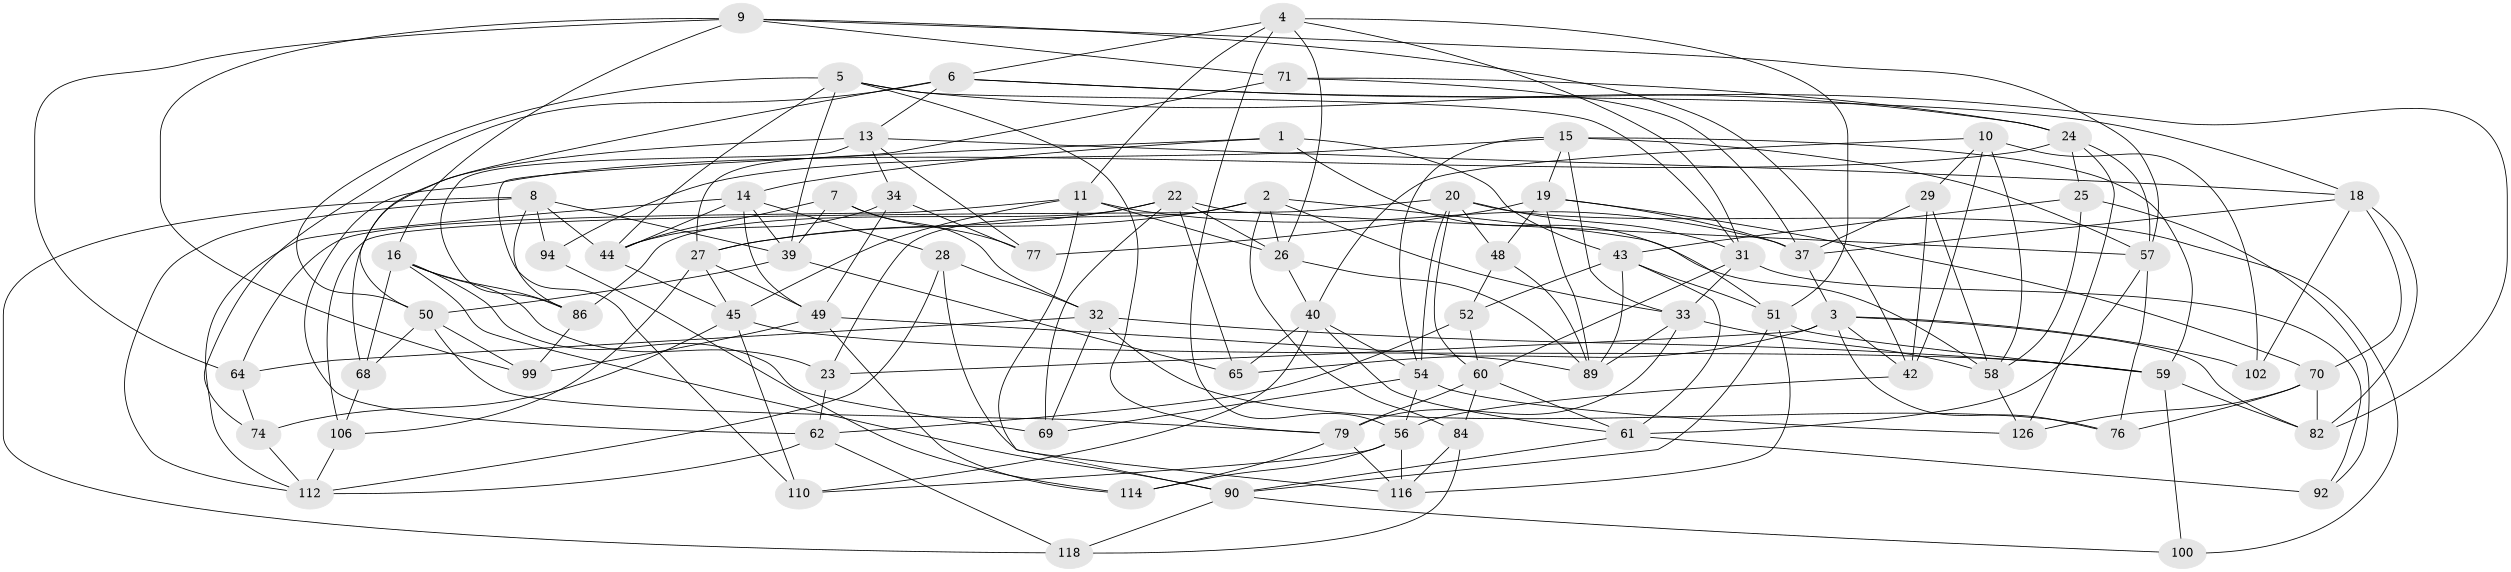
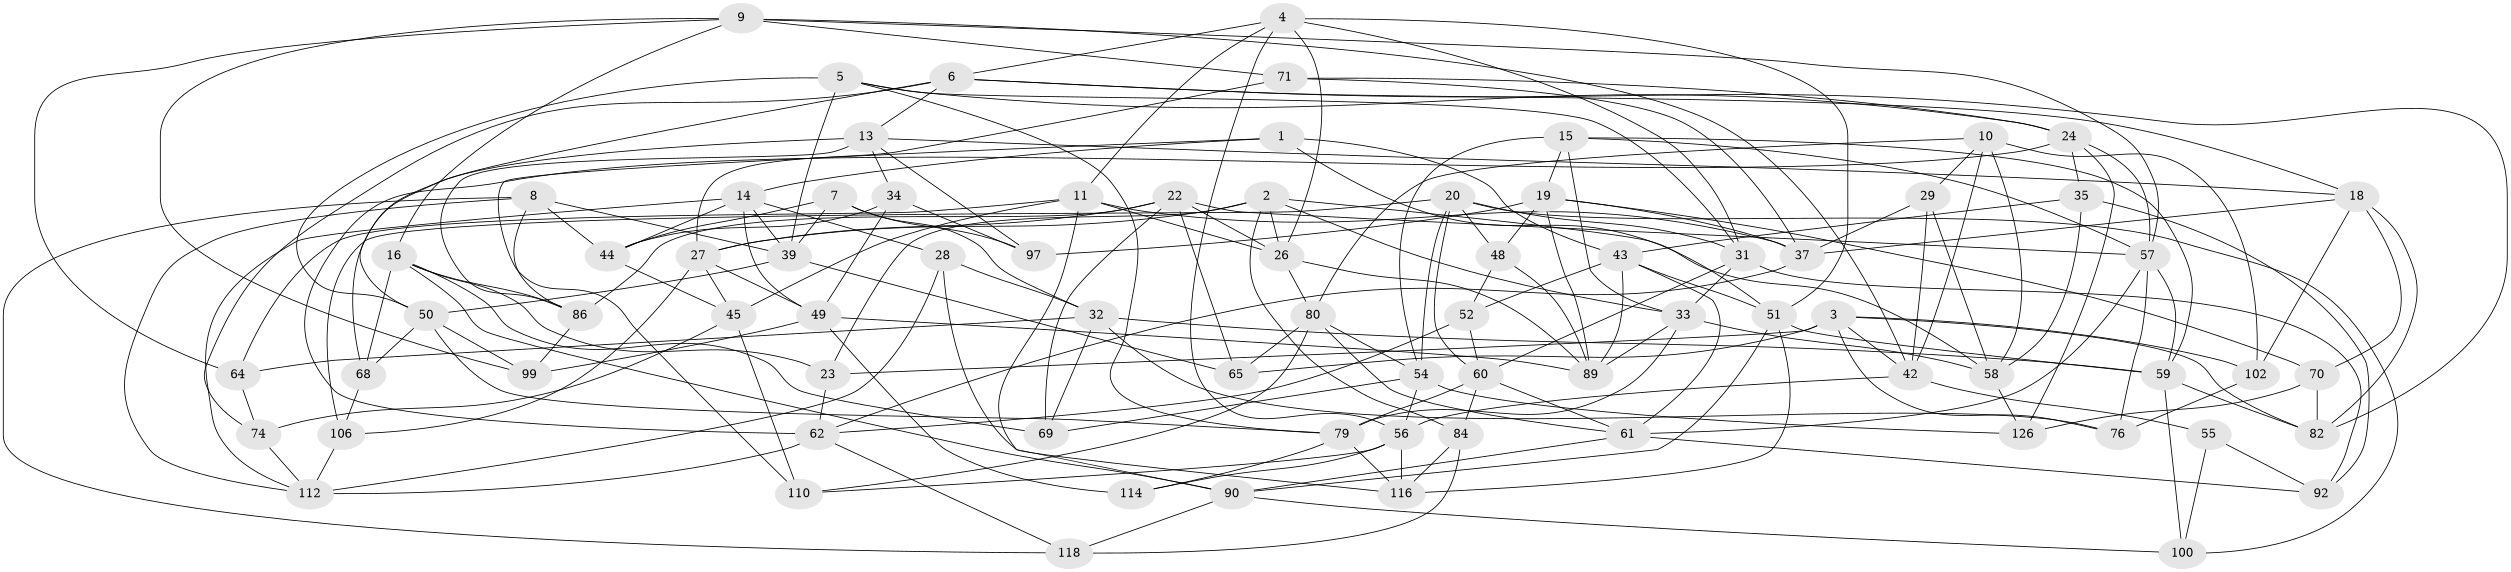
edge "5" -- "44": removed
node "25": label "25" -> "35"
node "94": removed
node "77": label "77" -> "97"
edge "37" -- "3": now "37" -- "62"
node "40": label "40" -> "80"
edge "45" -- "59": now "57" -- "59"
edge "70" -- "76": now "102" -- "76"
node "55": added
